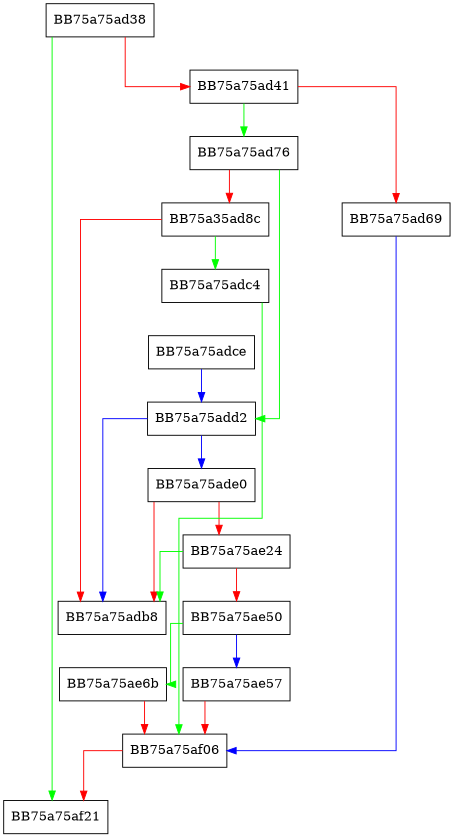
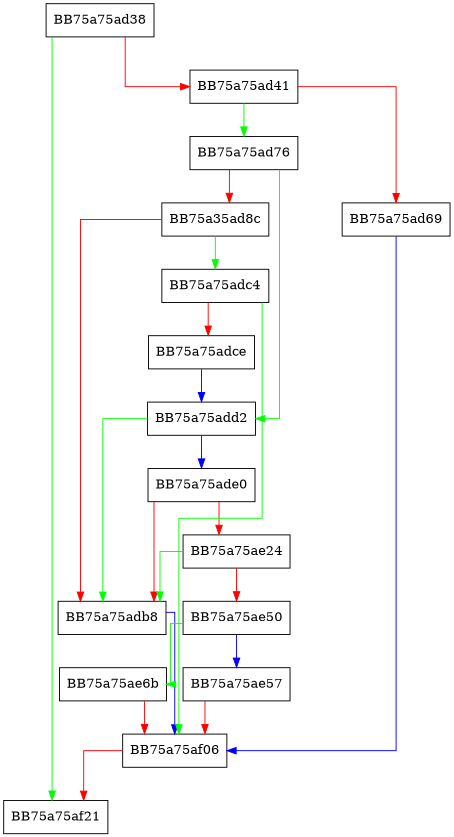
edge "BB75a75adc4" -> "BB75a75adce": added
edge "BB75a75add2" -> "BB75a75adb8": color blue -> green
edge "BB75a75adb8" -> "BB75a75af06": added
